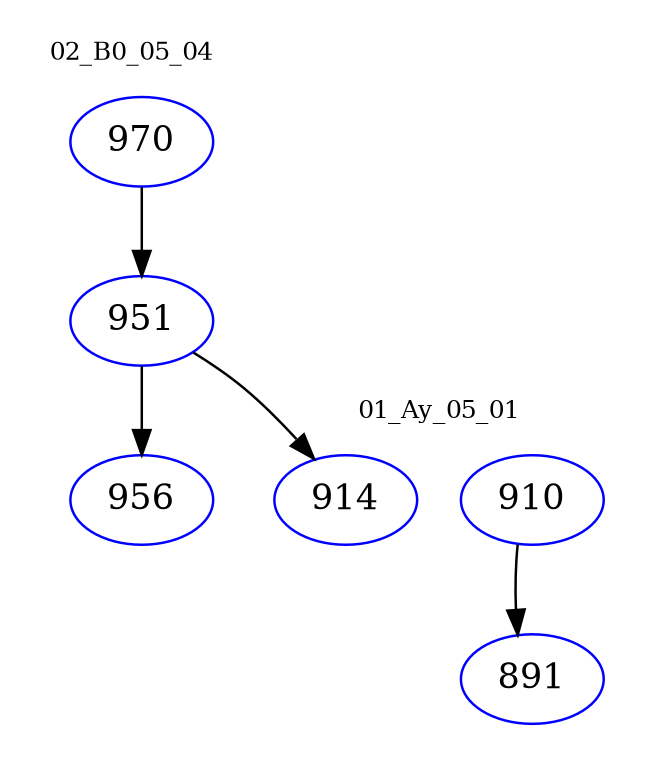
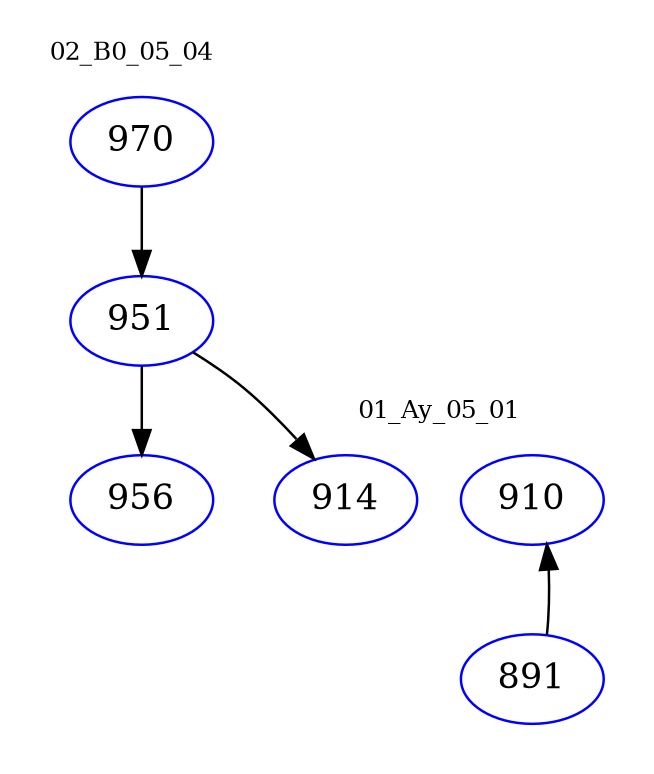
edge "910" -> "891": reversed
